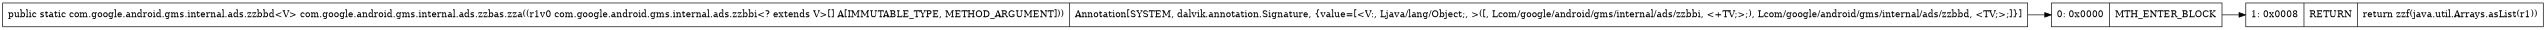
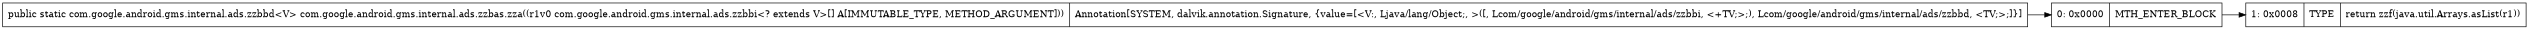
node "1: 0x0008": text "RETURN" -> "TYPE"
